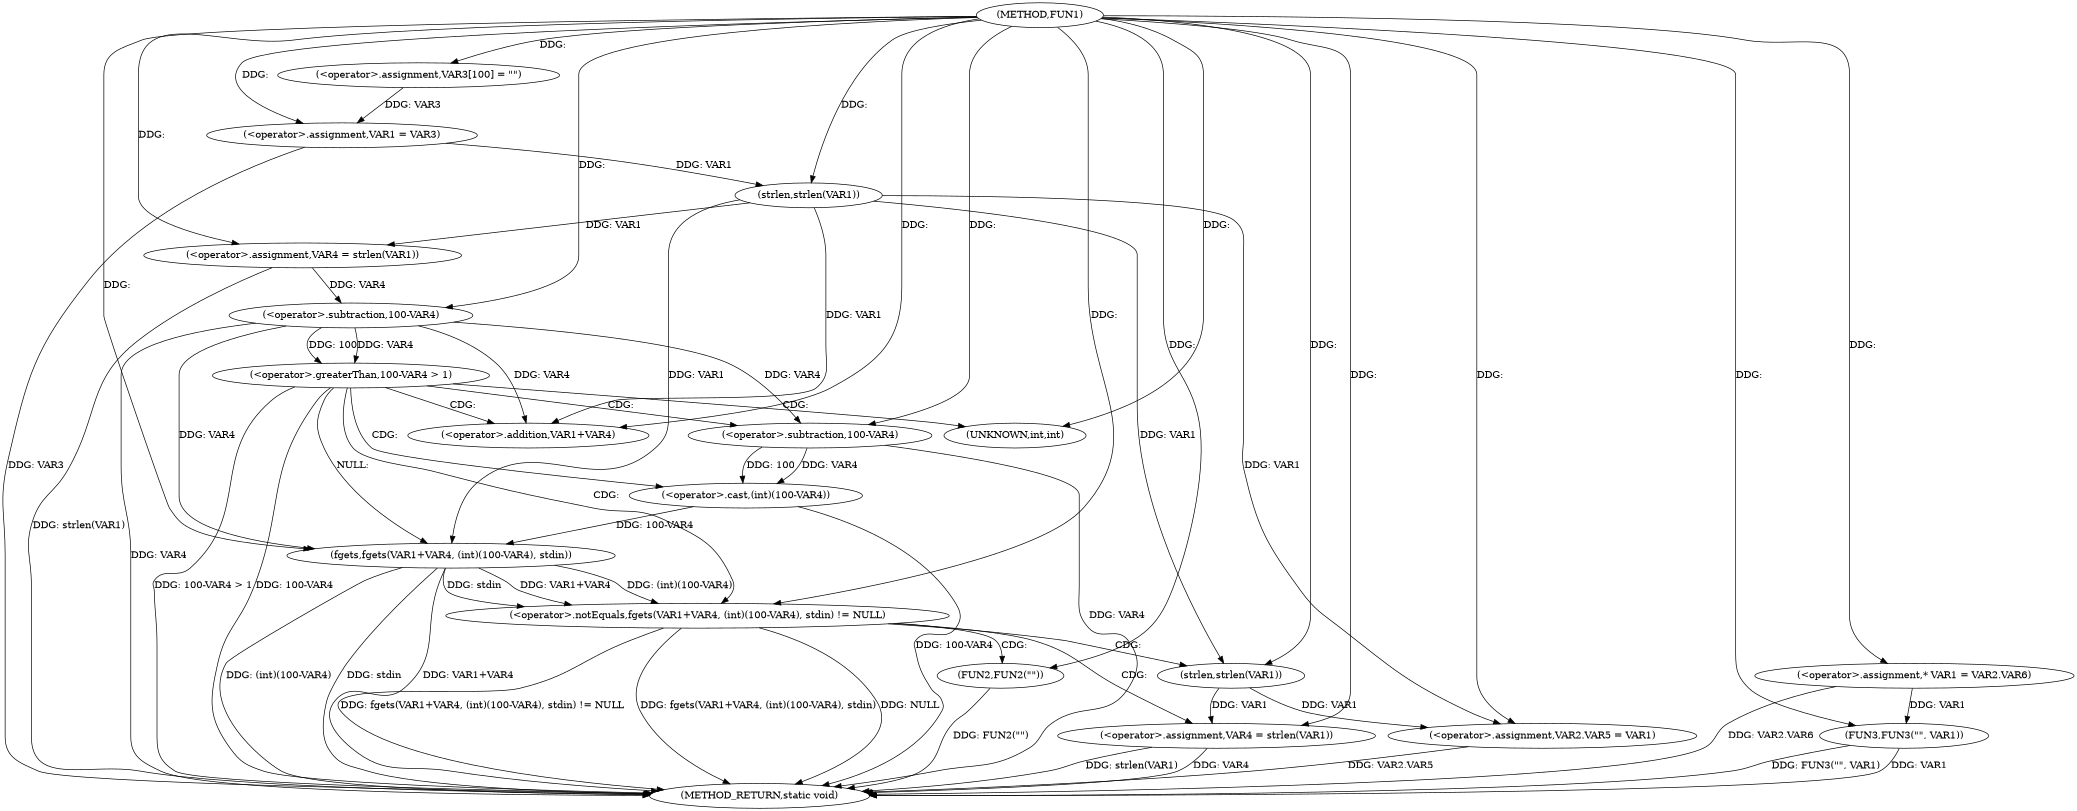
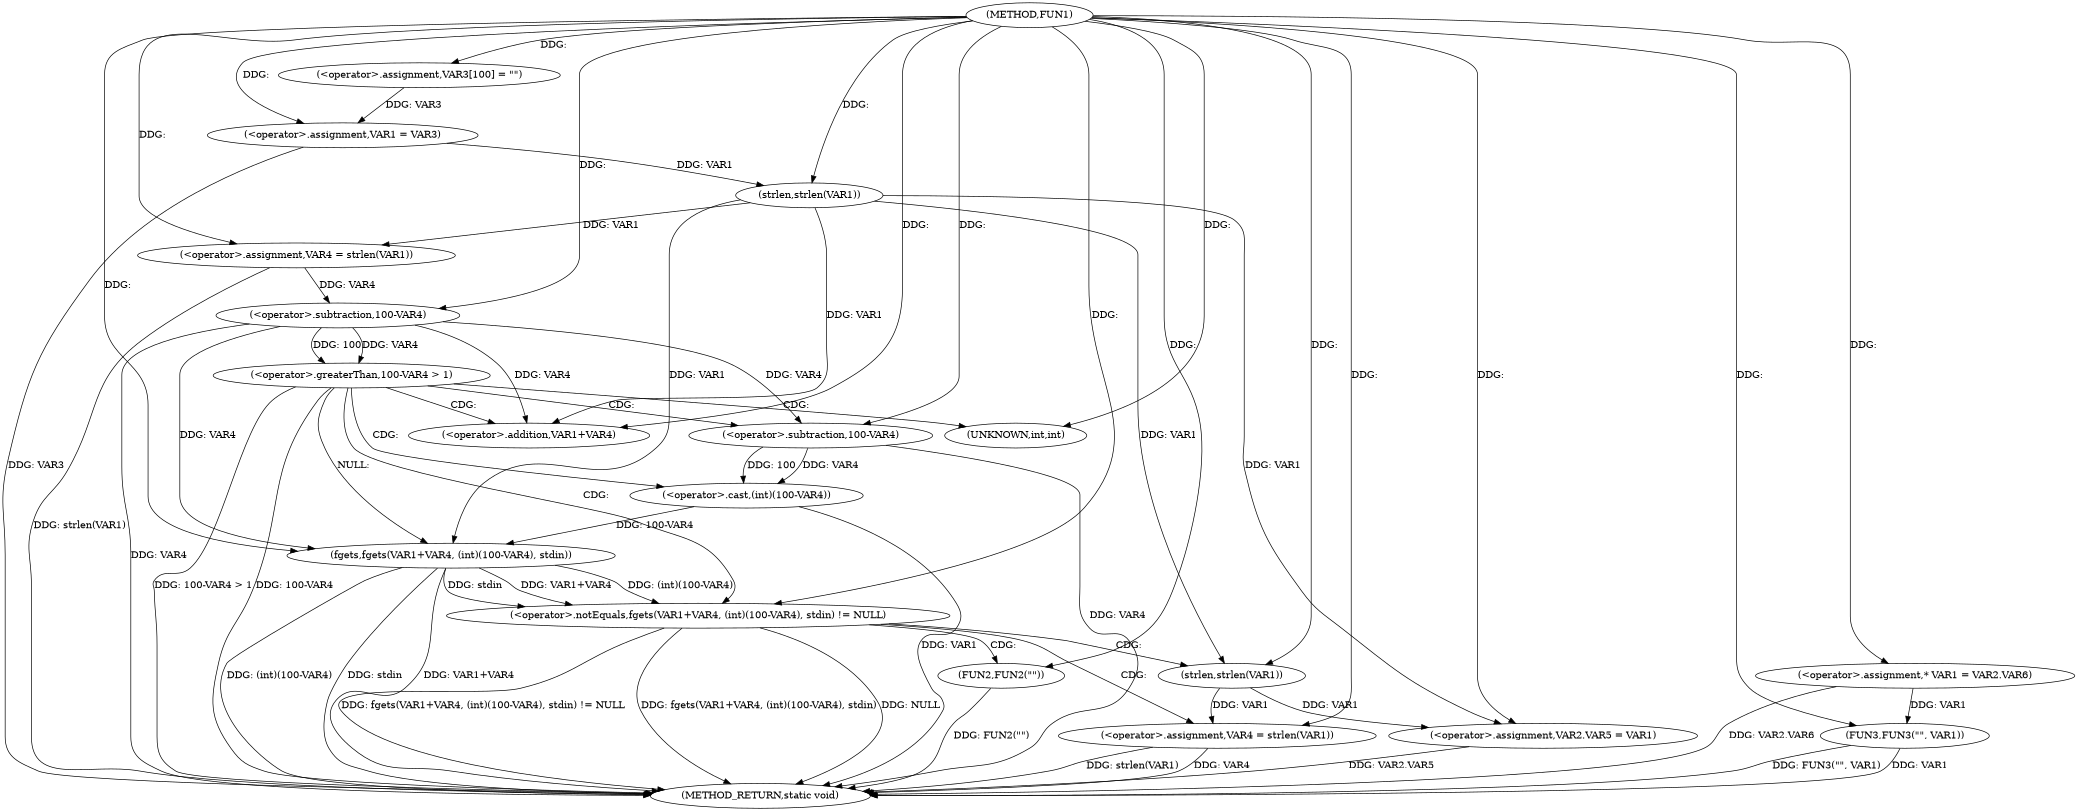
edge "(<operator>.cast,(int)(100-VAR4))" -> "(METHOD_RETURN,static void)": label "DDG: 100-VAR4" -> "DDG: VAR1"
